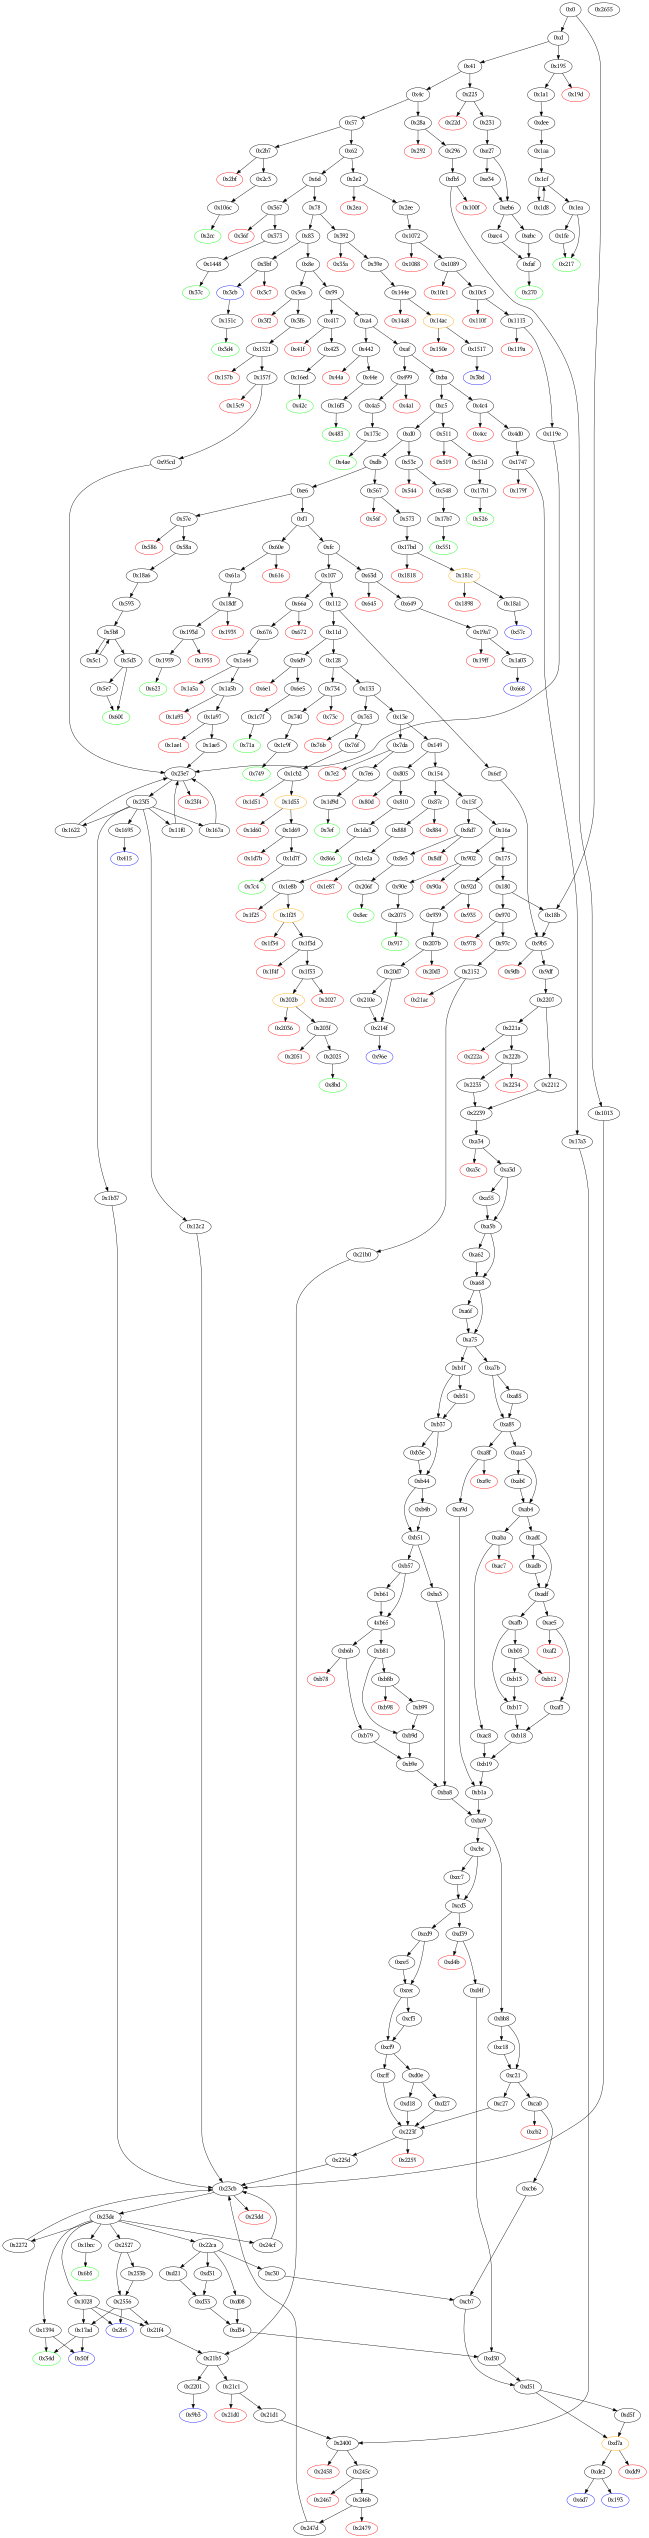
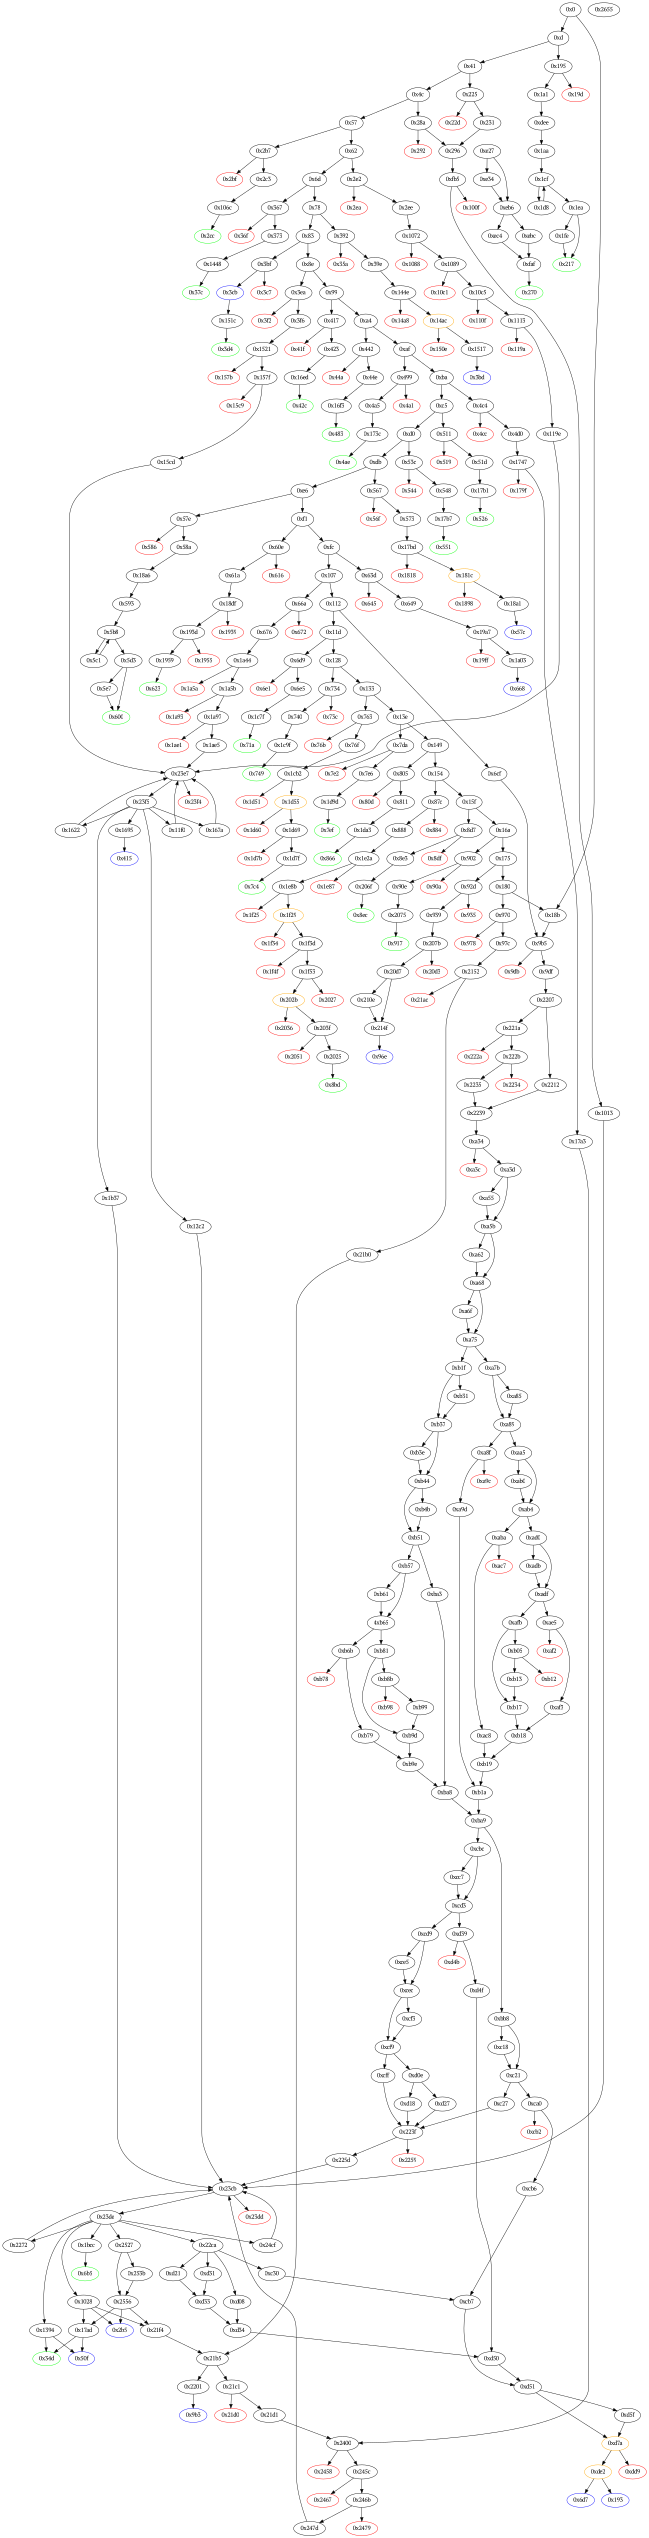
edge "0x231" -> "0xe27": now "0x231" -> "0x296"
node "0x95cd": label "0x95cd" -> "0x15cd"
node "0x810": label "0x810" -> "0x811"
node "0xde2": color black -> orange
